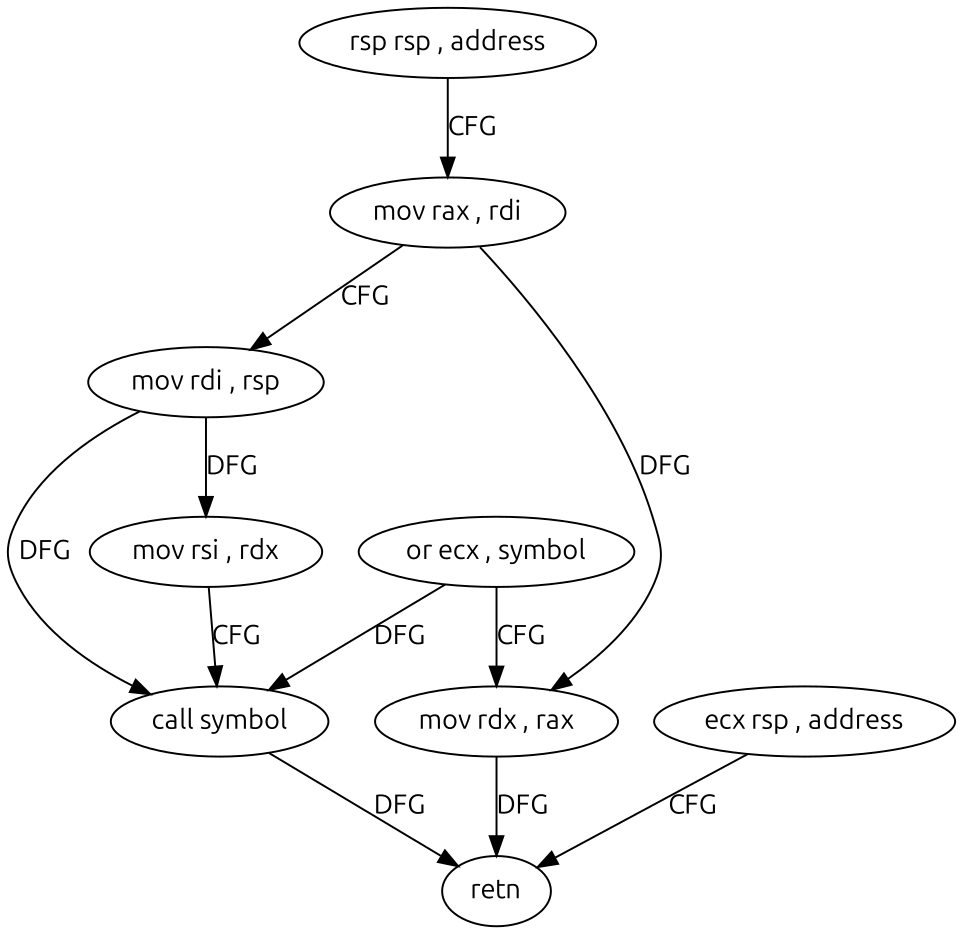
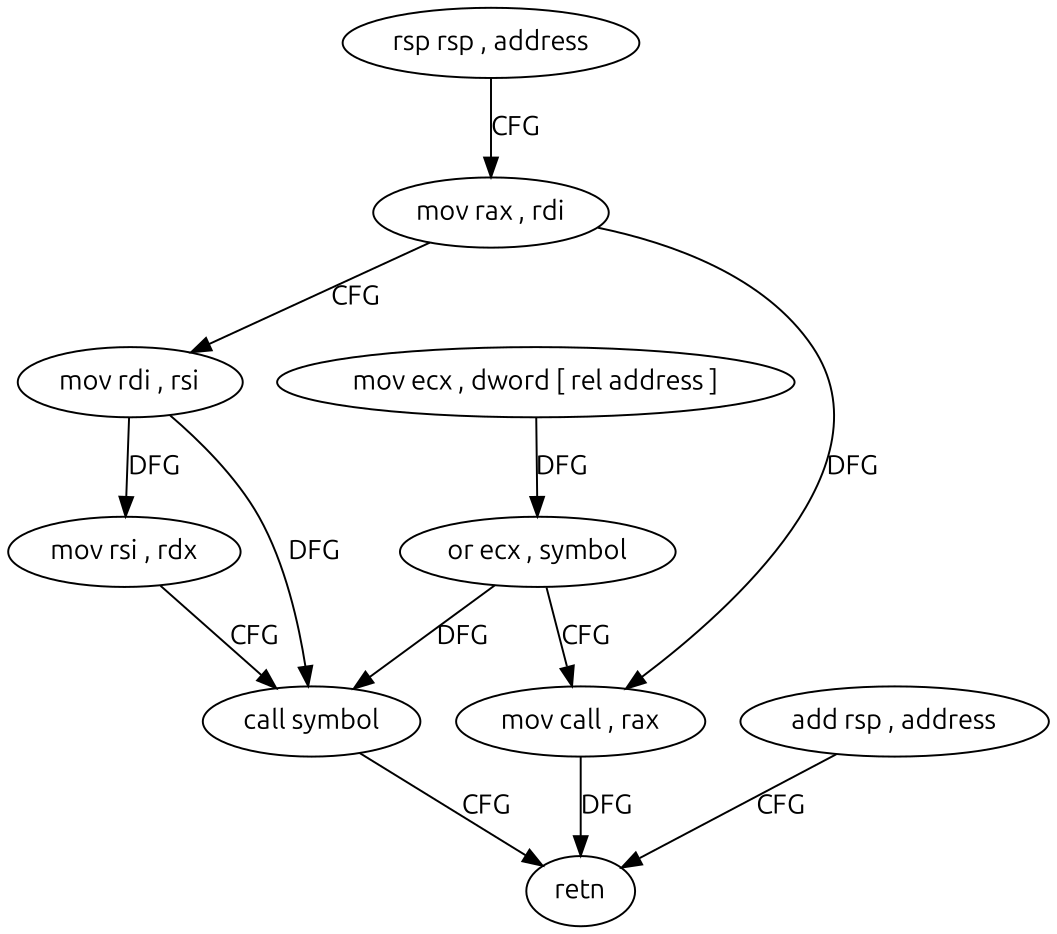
node "mov rdi , rsp": label "mov rdi , rsp" -> "mov rdi , rsi"
node "mov ecx , dword [ rel address ]": added
node "mov rdx , rax": label "mov rdx , rax" -> "mov call , rax"
node "ecx rsp , address": label "ecx rsp , address" -> "add rsp , address"
edge "call symbol" -> "retn": label "DFG" -> "CFG"
